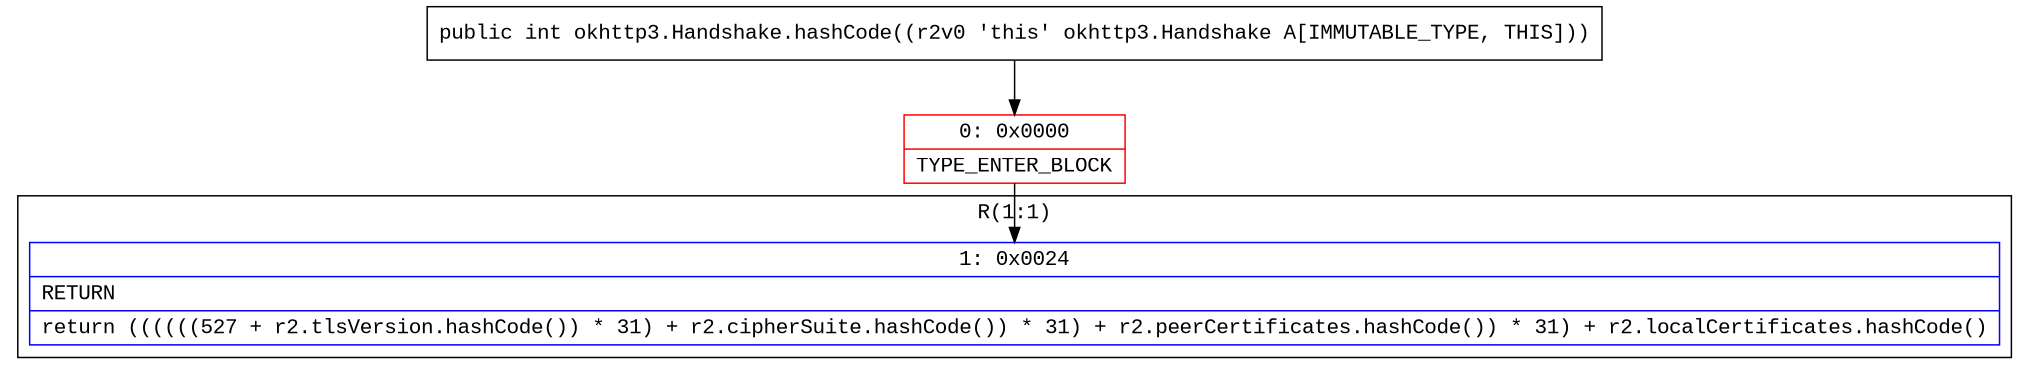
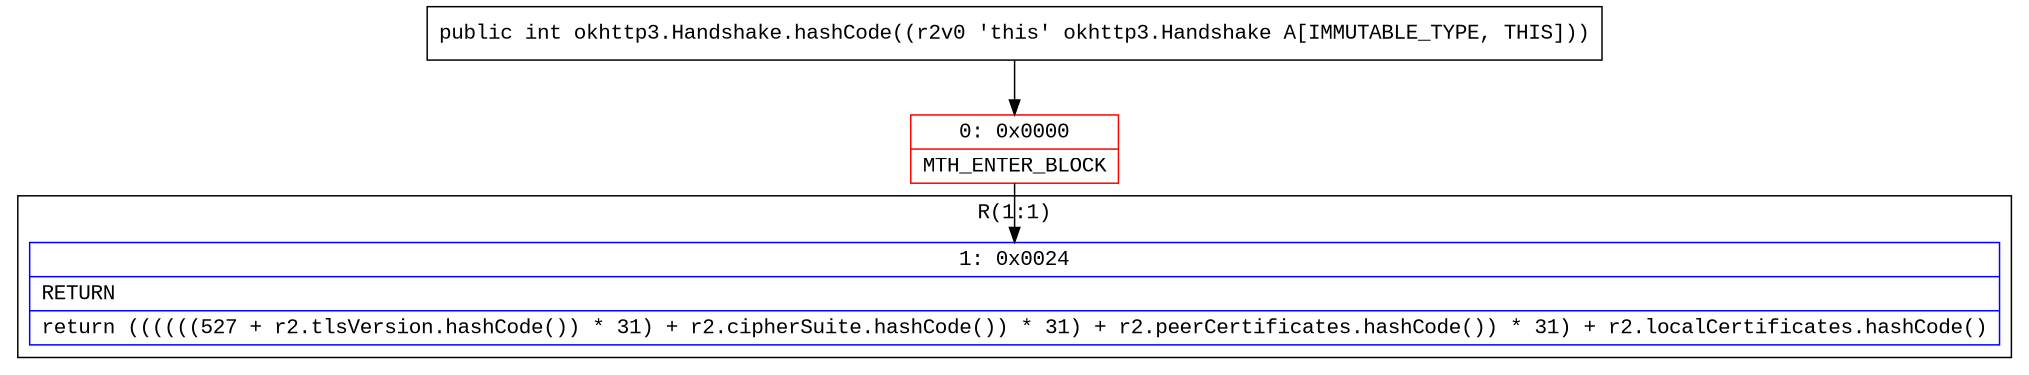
node "0: 0x0000": text "TYPE_ENTER_BLOCK" -> "MTH_ENTER_BLOCK"
